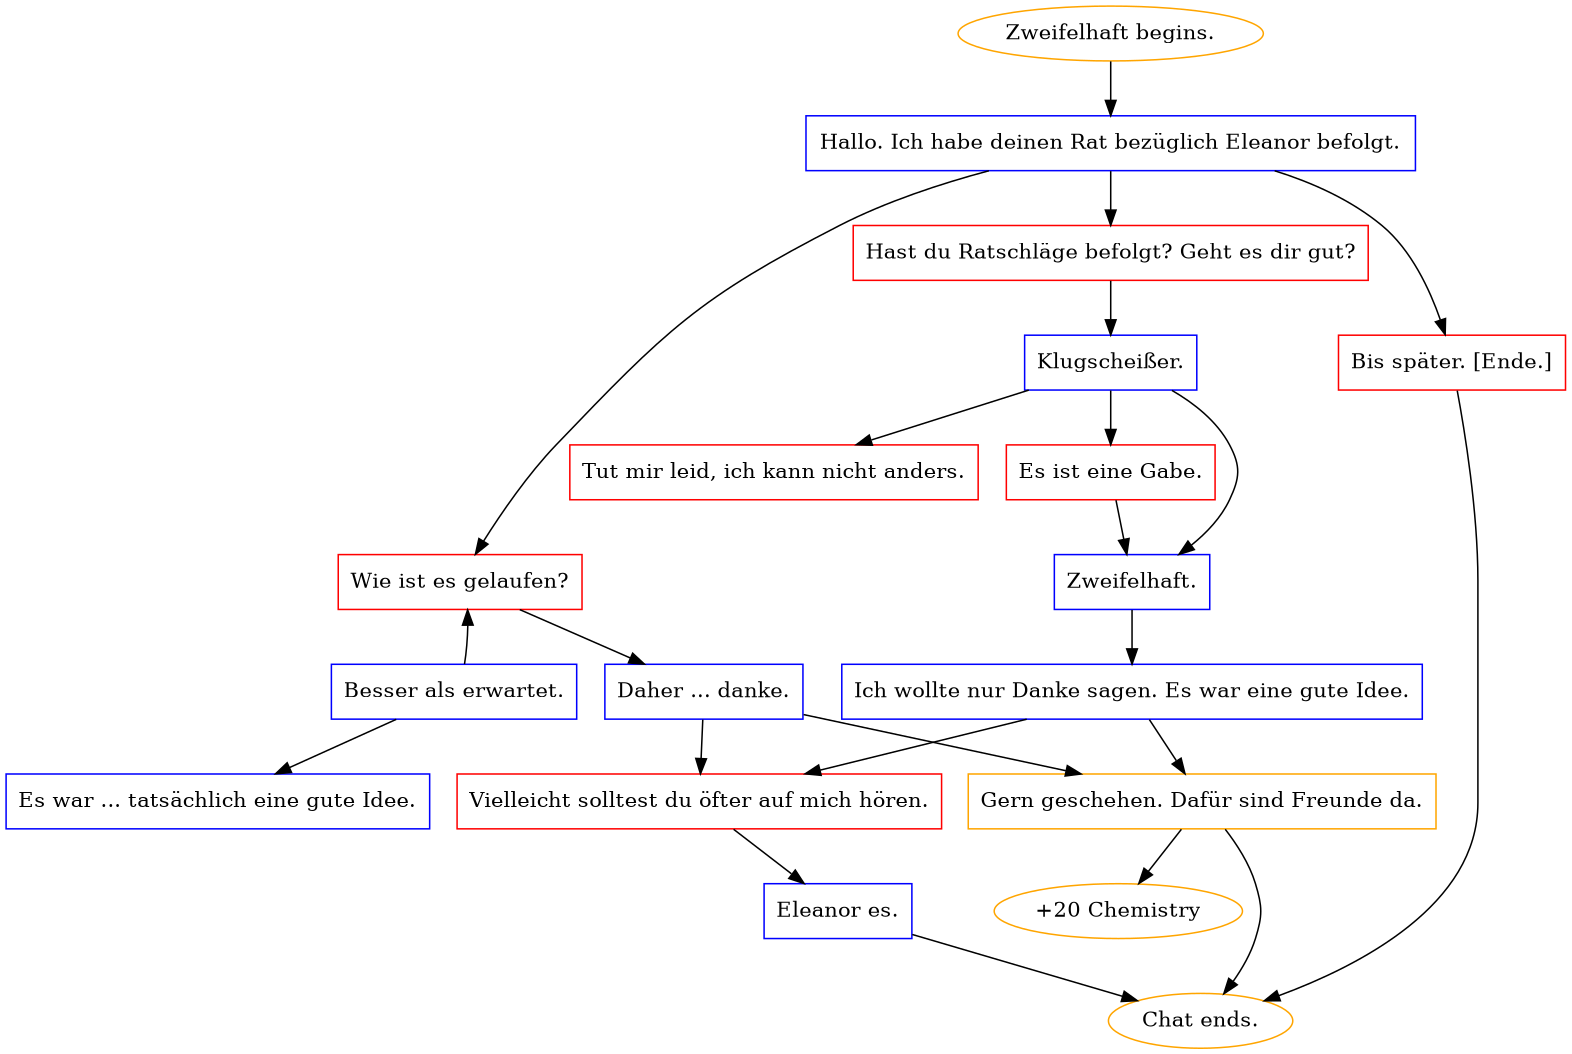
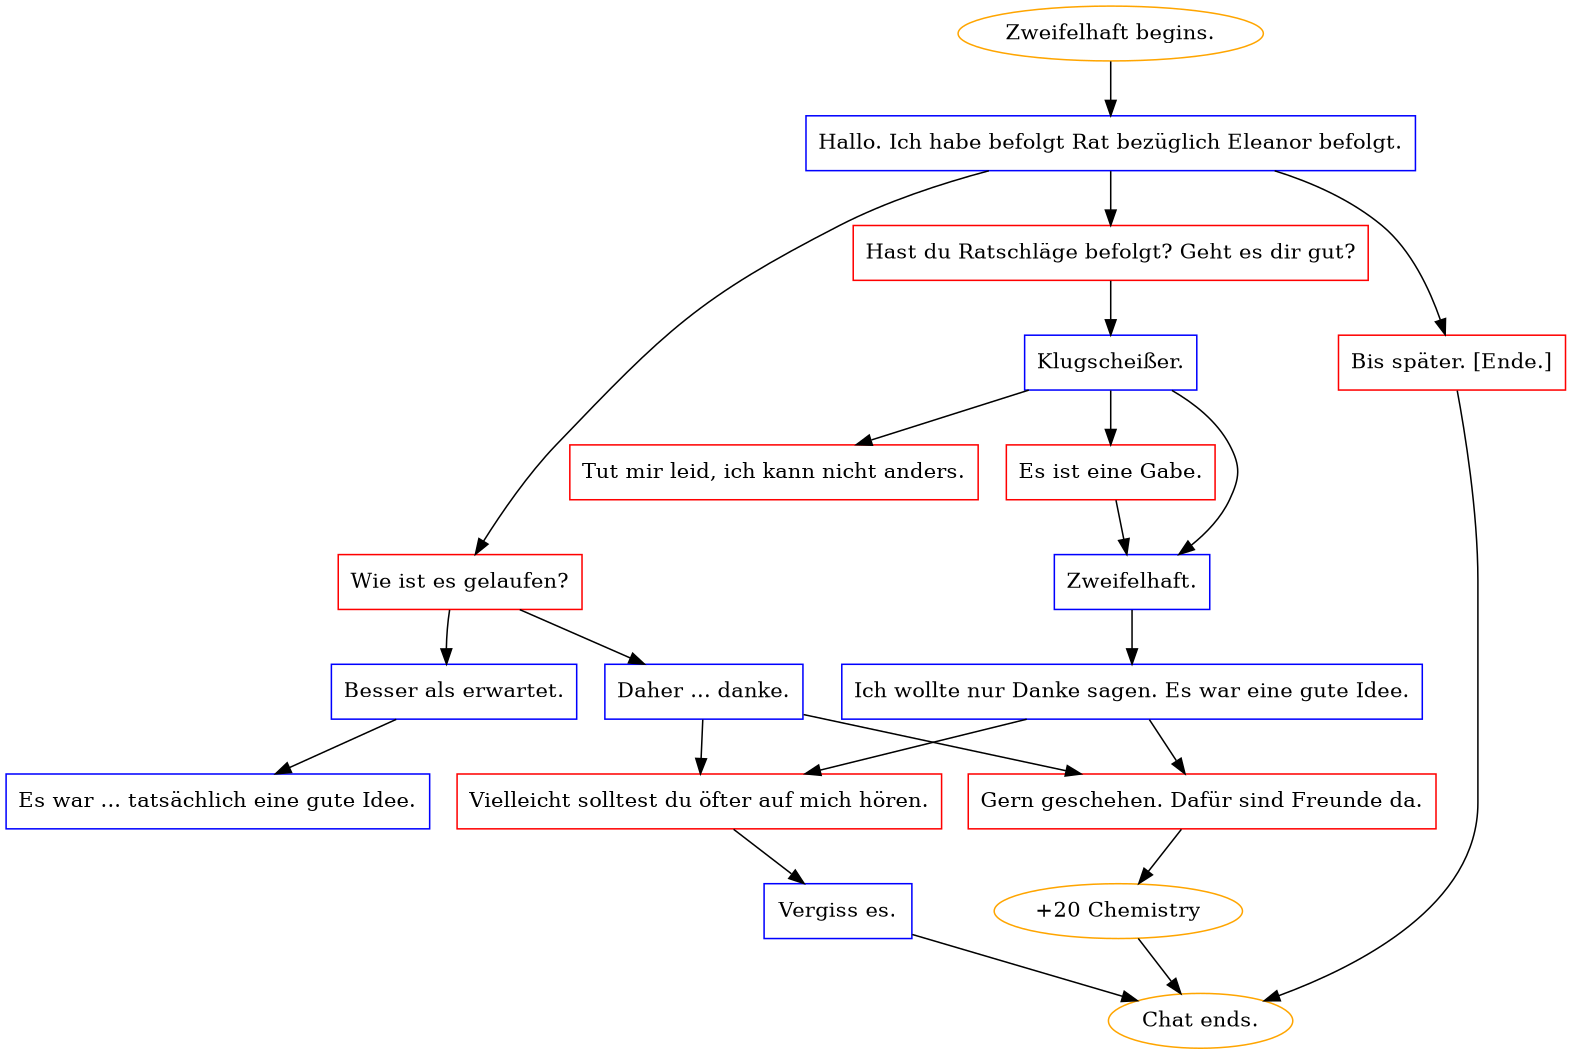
node "Hallo. Ich habe deinen Rat bezüglich Eleanor befolgt.": label "Hallo. Ich habe deinen Rat bezüglich Eleanor befolgt." -> "Hallo. Ich habe befolgt Rat bezüglich Eleanor befolgt."
edge "Besser als erwartet." -> "Wie ist es gelaufen?": reversed
node "Gern geschehen. Dafür sind Freunde da.": color orange -> red
edge "Gern geschehen. Dafür sind Freunde da." -> "Chat ends.": now "+20 Chemistry" -> "Chat ends."
node "Eleanor es.": label "Eleanor es." -> "Vergiss es."
